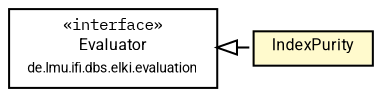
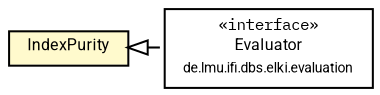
edge "IndexPurity" -> "Evaluator": reversed
